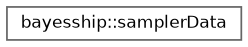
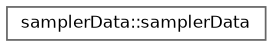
node "bayesship::samplerData": label "bayesship::samplerData" -> "samplerData::samplerData"
